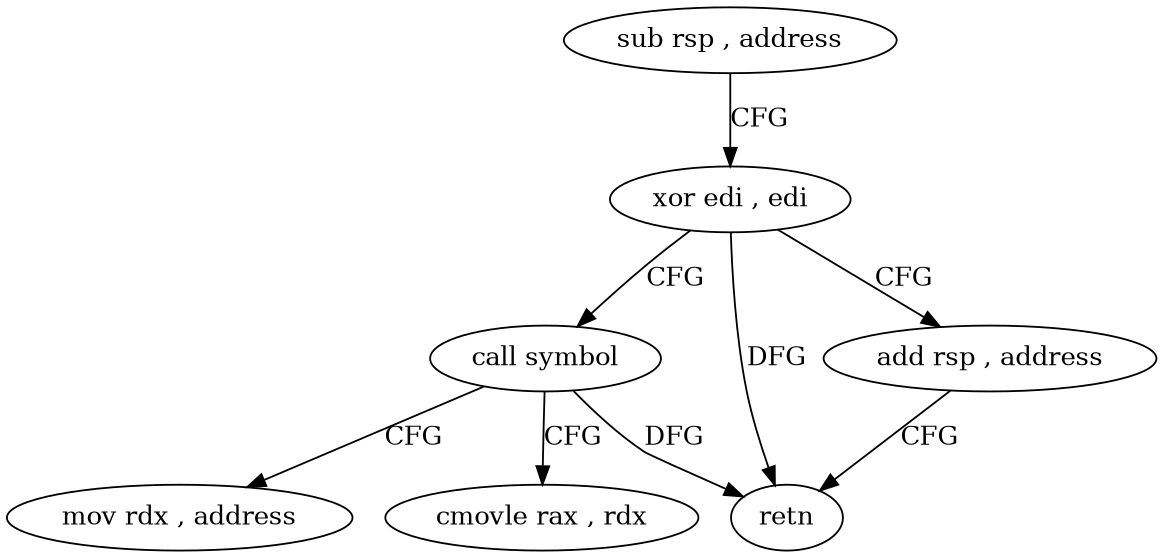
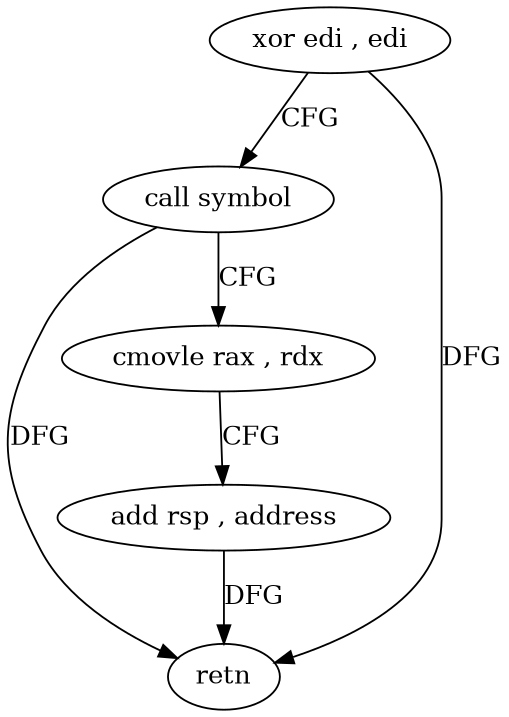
node "sub rsp , address": removed
edge "xor edi , edi" -> "add rsp , address": now "cmovle rax , rdx" -> "add rsp , address"
edge "add rsp , address" -> "retn": label "CFG" -> "DFG"
node "mov rdx , address": removed
